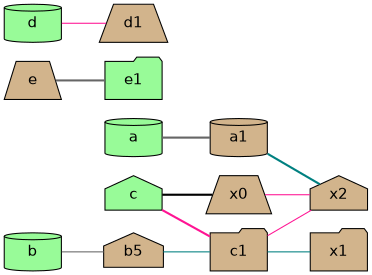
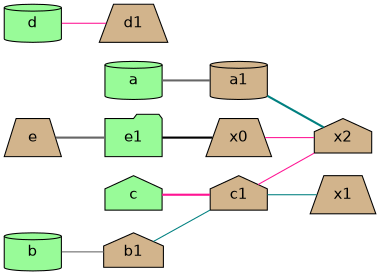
edge "c" -- "x0": now "e1" -- "x0"
node "b5": label "b5" -> "b1"
node "c1": shape folder -> house
node "x1": shape folder -> trapezium
